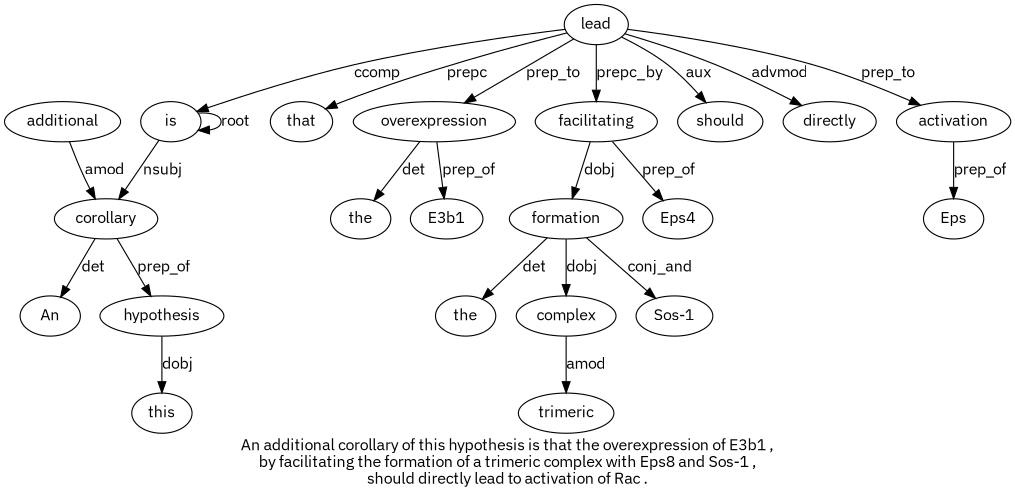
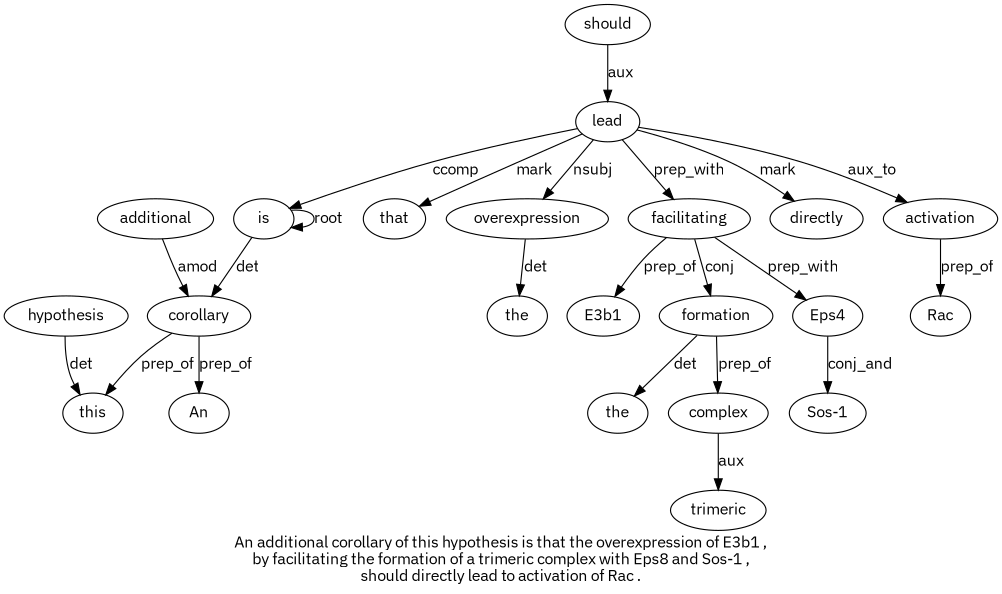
edge "lead" -> "should": reversed
edge "lead" -> "that": label "prepc" -> "mark"
edge "lead" -> "overexpression": label "prep_to" -> "nsubj"
edge "lead" -> "facilitating": label "prepc_by" -> "prep_with"
edge "lead" -> "directly": label "advmod" -> "mark"
edge "lead" -> "activation": label "prep_to" -> "aux_to"
edge "overexpression" -> "E3b1": now "facilitating" -> "E3b1"
edge "is" -> "corollary": label "nsubj" -> "det"
edge "facilitating" -> "formation": label "dobj" -> "conj"
edge "facilitating" -> "Eps4": label "prep_of" -> "prep_with"
node "Eps": label "Eps" -> "Rac"
edge "corollary" -> "hypothesis": now "corollary" -> "this"
edge "formation" -> "Sos-1": now "Eps4" -> "Sos-1"
edge "corollary" -> "An": label "det" -> "prep_of"
edge "formation" -> "complex": label "dobj" -> "prep_of"
edge "hypothesis" -> "this": label "dobj" -> "det"
edge "complex" -> "trimeric": label "amod" -> "aux"
